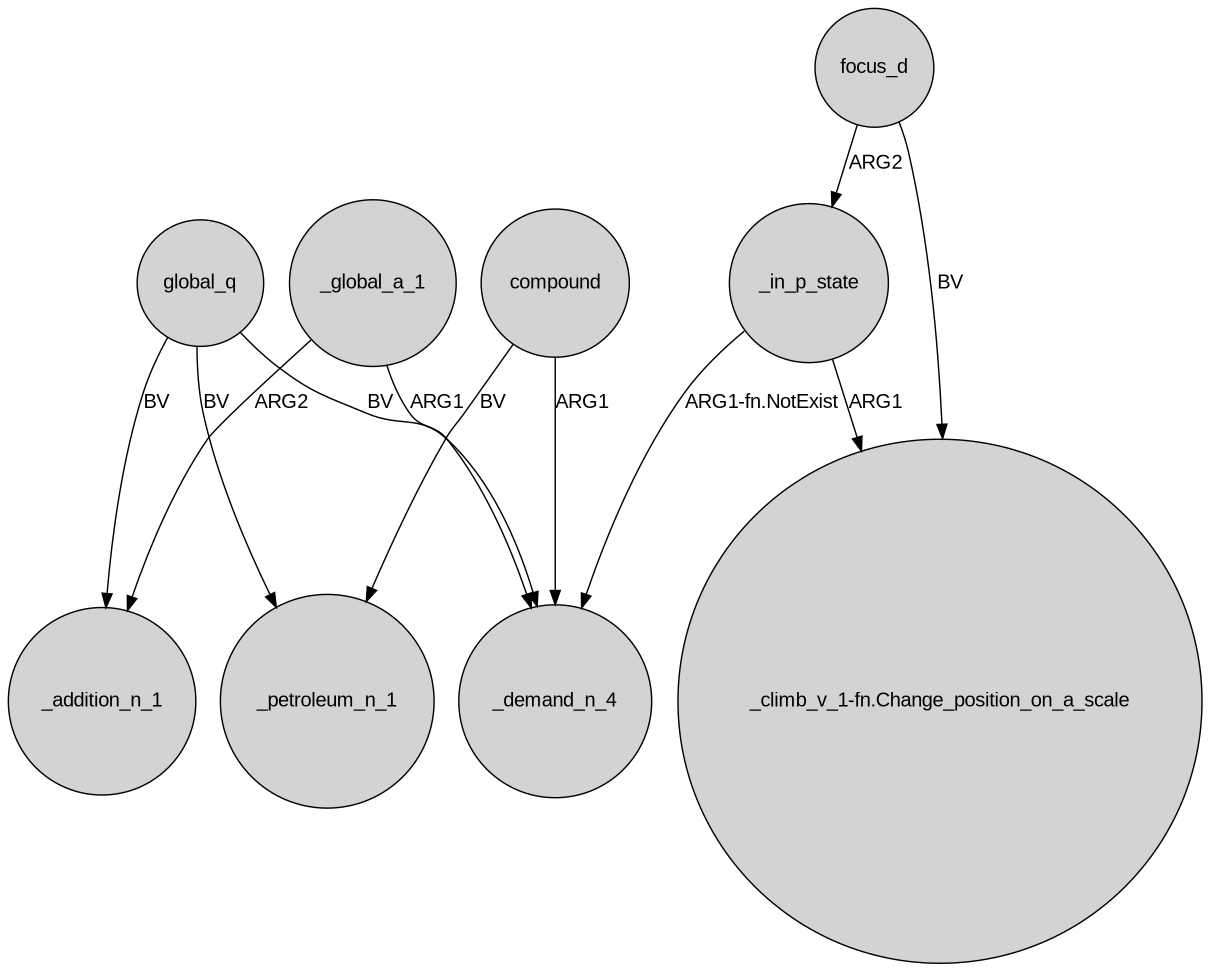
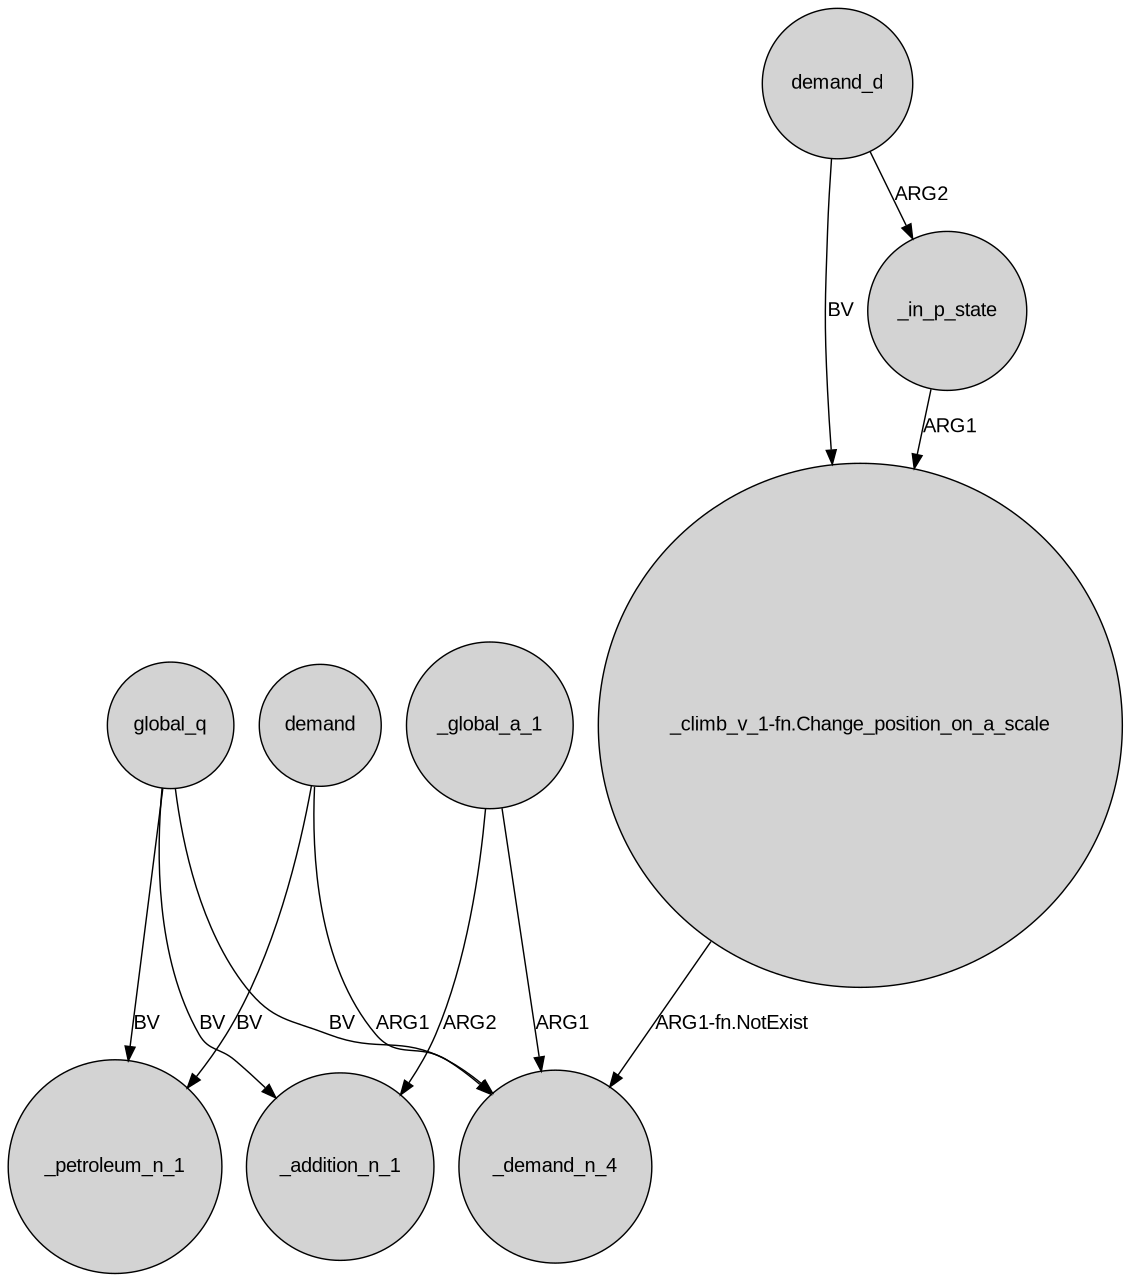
node "focus_d": label "focus_d" -> "demand_d"
node "compound": label "compound" -> "demand"
edge "_in_p_state" -> "_demand_n_4": now "_climb_v_1-fn.Change_position_on_a_scale" -> "_demand_n_4"
